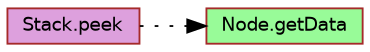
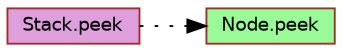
node "Node.getData": label "Node.getData" -> "Node.peek"
